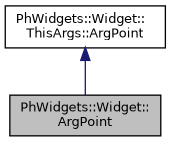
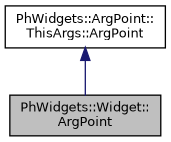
node "PhWidgets::Widget:: ThisArgs::ArgPoint": label "PhWidgets::Widget:: ThisArgs::ArgPoint" -> "PhWidgets::ArgPoint:: ThisArgs::ArgPoint"
